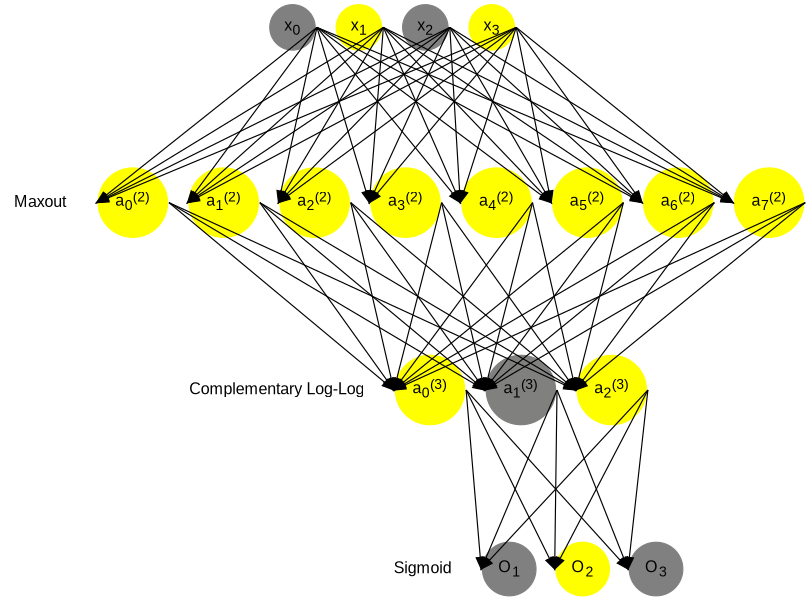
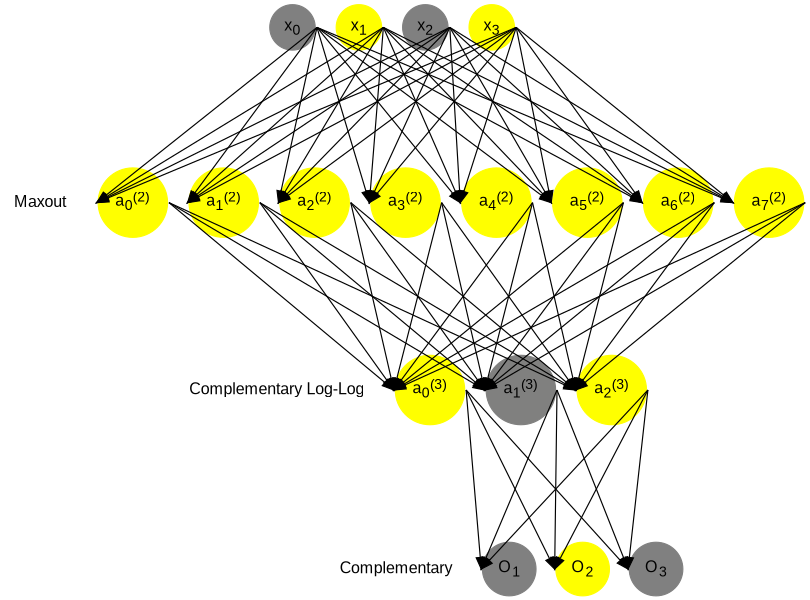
node "Sigmoid": label "Sigmoid" -> "Complementary"
